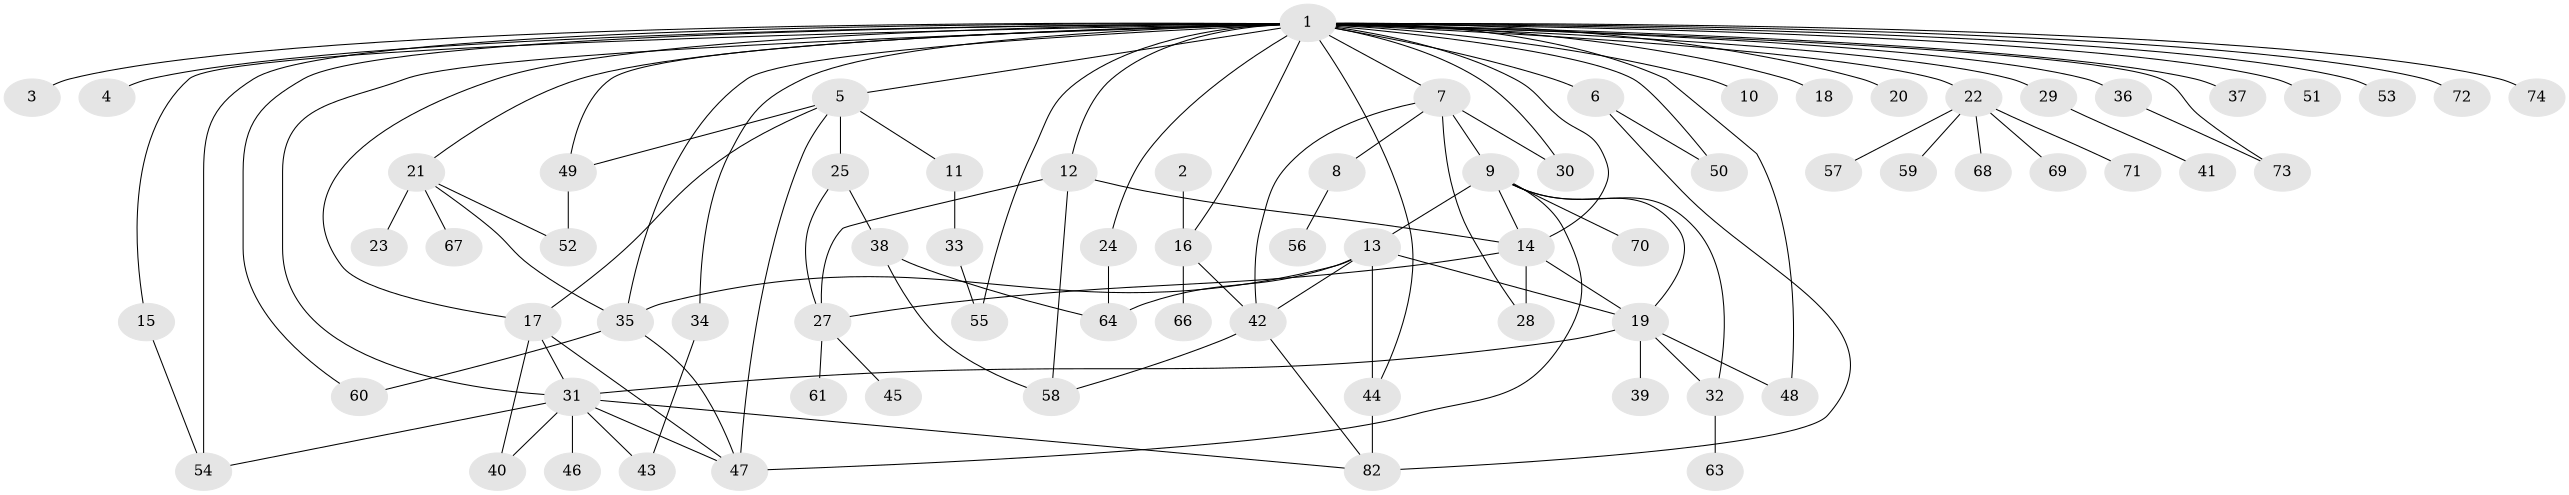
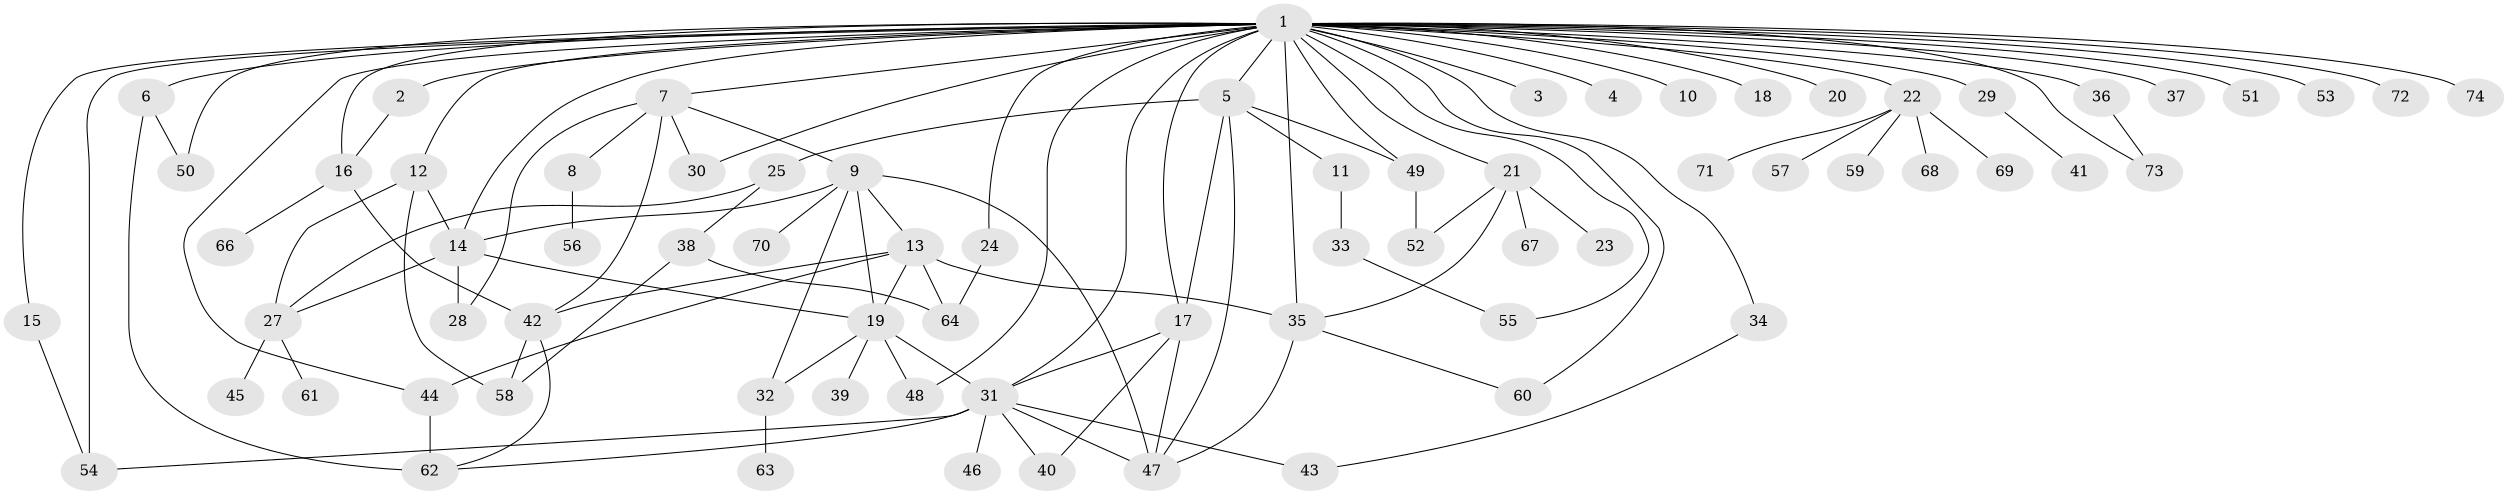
edge "1" -- "2": added
node "82": label "82" -> "62"
